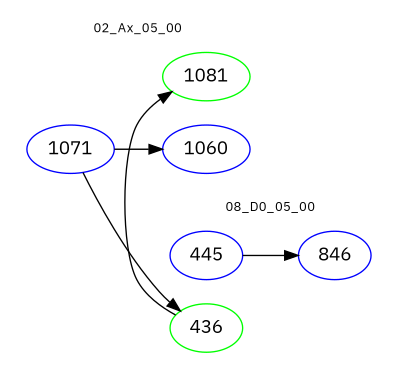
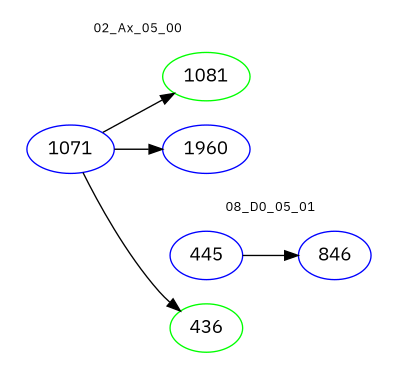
node "1060": label "1060" -> "1960"
cluster "08_D0_05_00": label "08_D0_05_00" -> "08_D0_05_01"
edge "436" -> "1081": now "1071" -> "1081"
